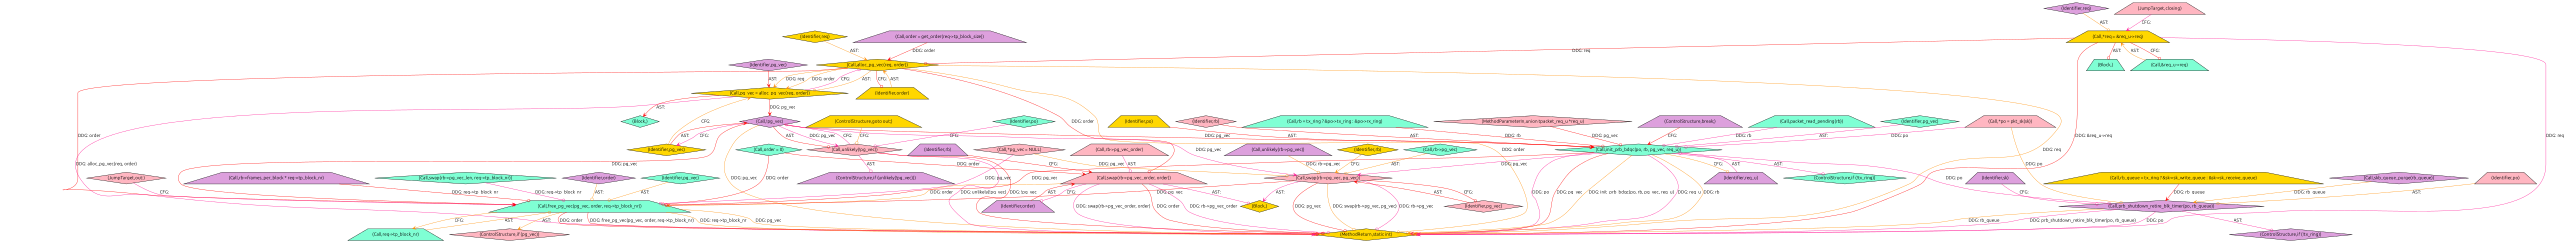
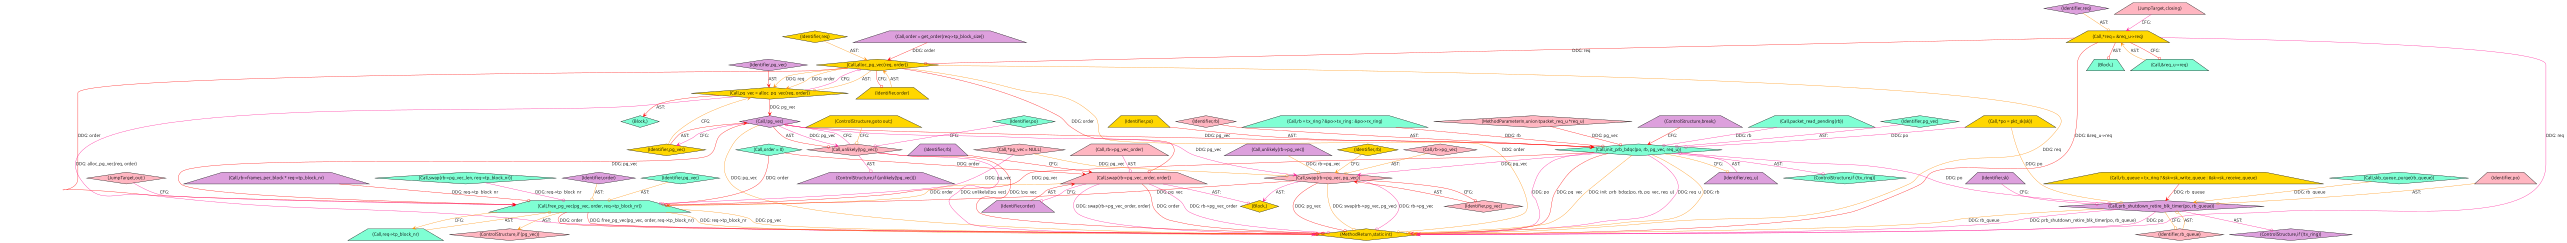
node "(Call,*po = pkt_sk(sk))": fillcolor lightpink -> gold
node "(Call,rb->pg_vec)": fillcolor aquamarine -> lightpink
node "(Call,skb_queue_purge(rb_queue))": fillcolor plum -> aquamarine
node "(Identifier,rb_queue)": added
